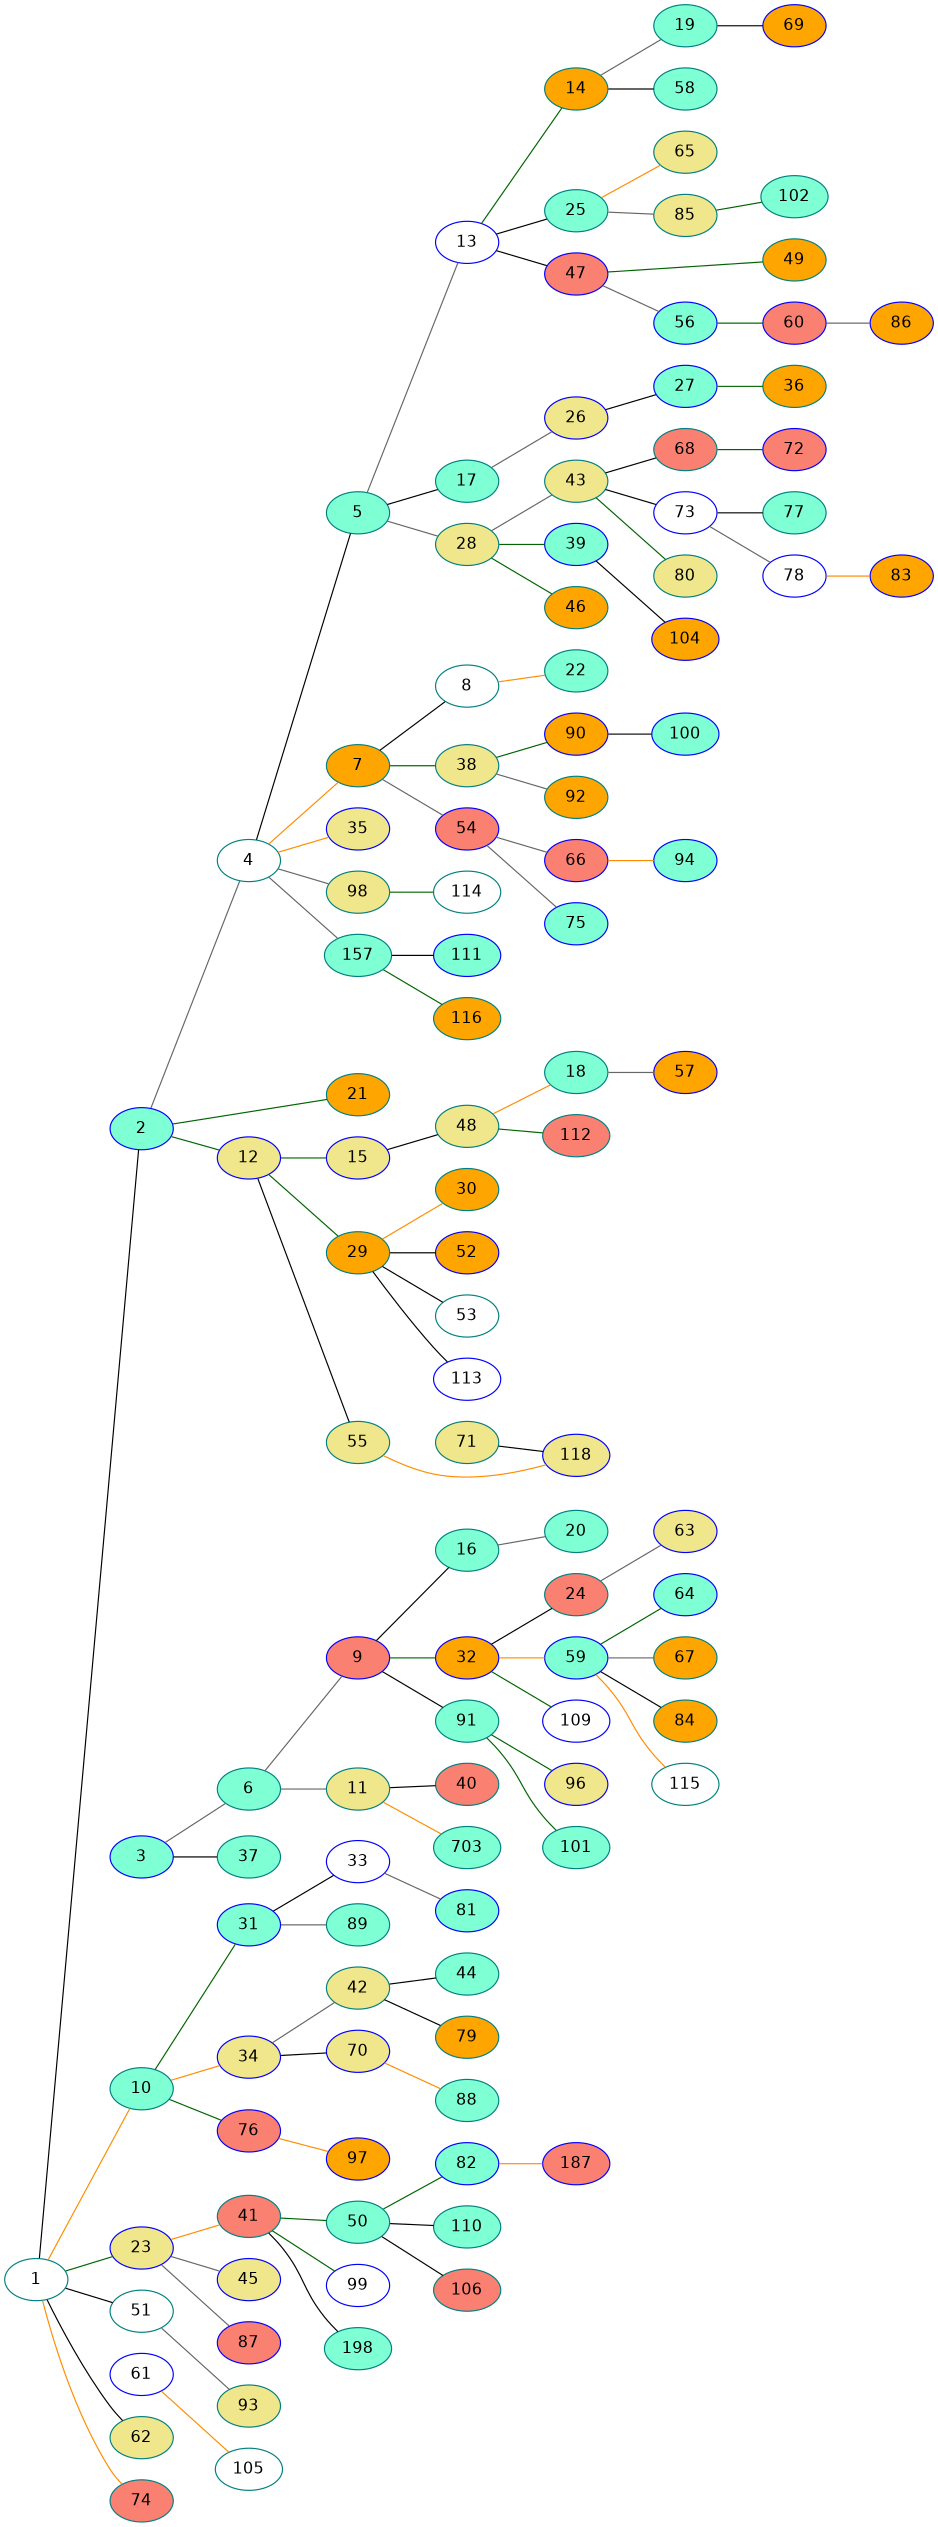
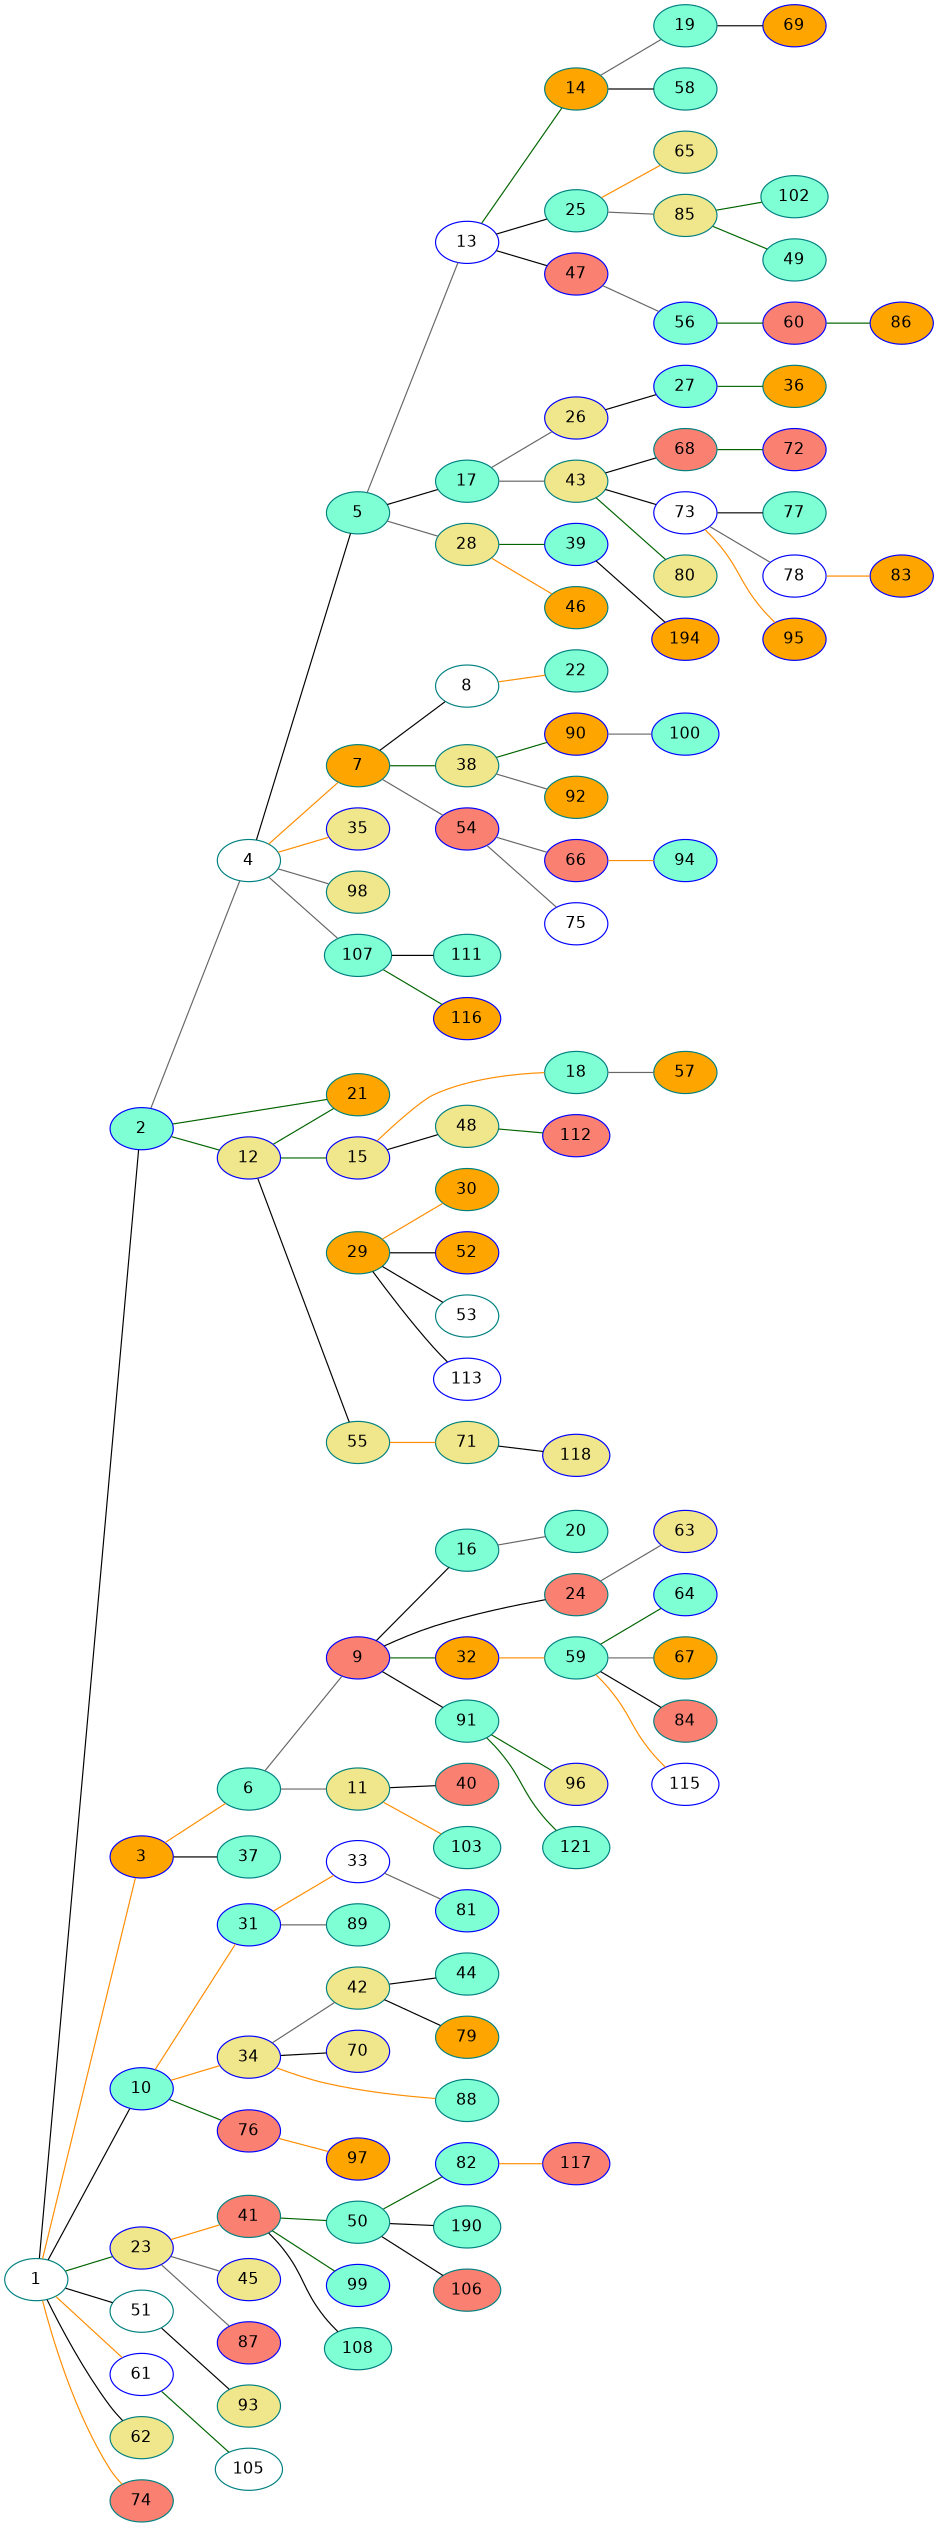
node "49": fillcolor orange -> aquamarine
edge "49" -- "47": now "49" -- "85"
edge "60" -- "86": color gray40 -> darkgreen
edge "43" -- "28": now "43" -- "17"
edge "28" -- "46": color darkgreen -> darkorange
node "104": label "104" -> "194"
node "95": added
edge "90" -- "100": color black -> gray40
node "114": removed
node "75": fillcolor aquamarine -> white
node "157": label "157" -> "107"
node "111": color blue -> teal
node "116": color teal -> blue
node "57": color blue -> teal
edge "18" -- "48": now "18" -- "15"
node "112": color teal -> blue
edge "12" -- "29": now "12" -- "21"
edge "55" -- "118": now "55" -- "71"
edge "24" -- "32": now "24" -- "9"
node "59": color blue -> teal
node "109": removed
node "84": fillcolor orange -> salmon
node "115": color teal -> blue
edge "6" -- "3": color gray40 -> darkorange
node "703": label "703" -> "103"
node "101": label "101" -> "121"
node "3": fillcolor aquamarine -> orange
edge "33" -- "31": color black -> darkorange
edge "31" -- "10": color darkgreen -> darkorange
edge "3" -- "1": added
edge "70" -- "88": now "34" -- "88"
node "10": color teal -> blue
node "187": label "187" -> "117"
edge "10" -- "1": color darkorange -> black
node "110": label "110" -> "190"
node "99": fillcolor white -> aquamarine
edge "1" -- "61": added
node "198": label "198" -> "108"
edge "51" -- "93": color gray40 -> black
edge "61" -- "105": color darkorange -> darkgreen
